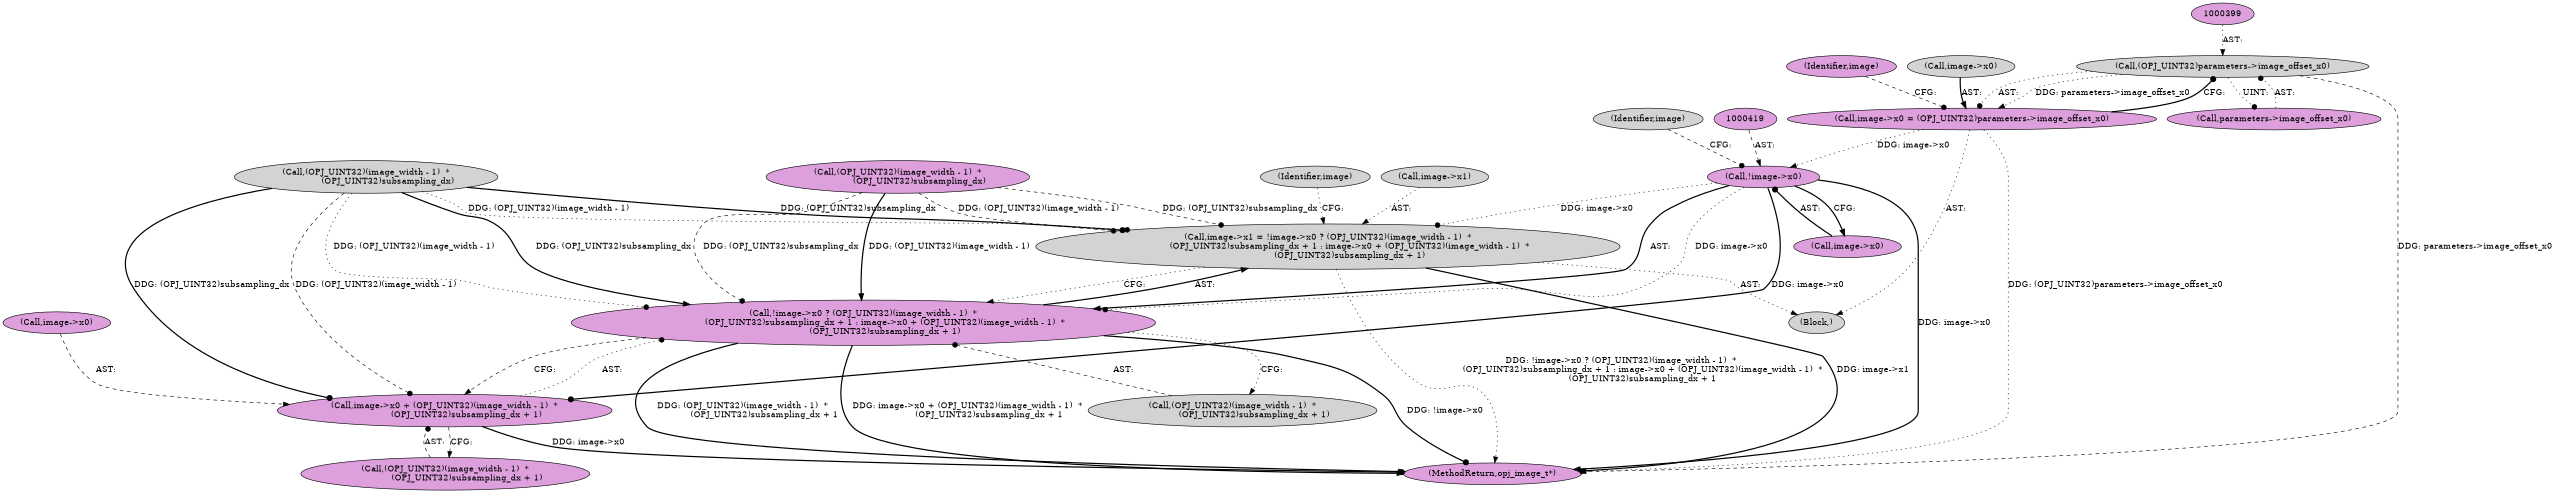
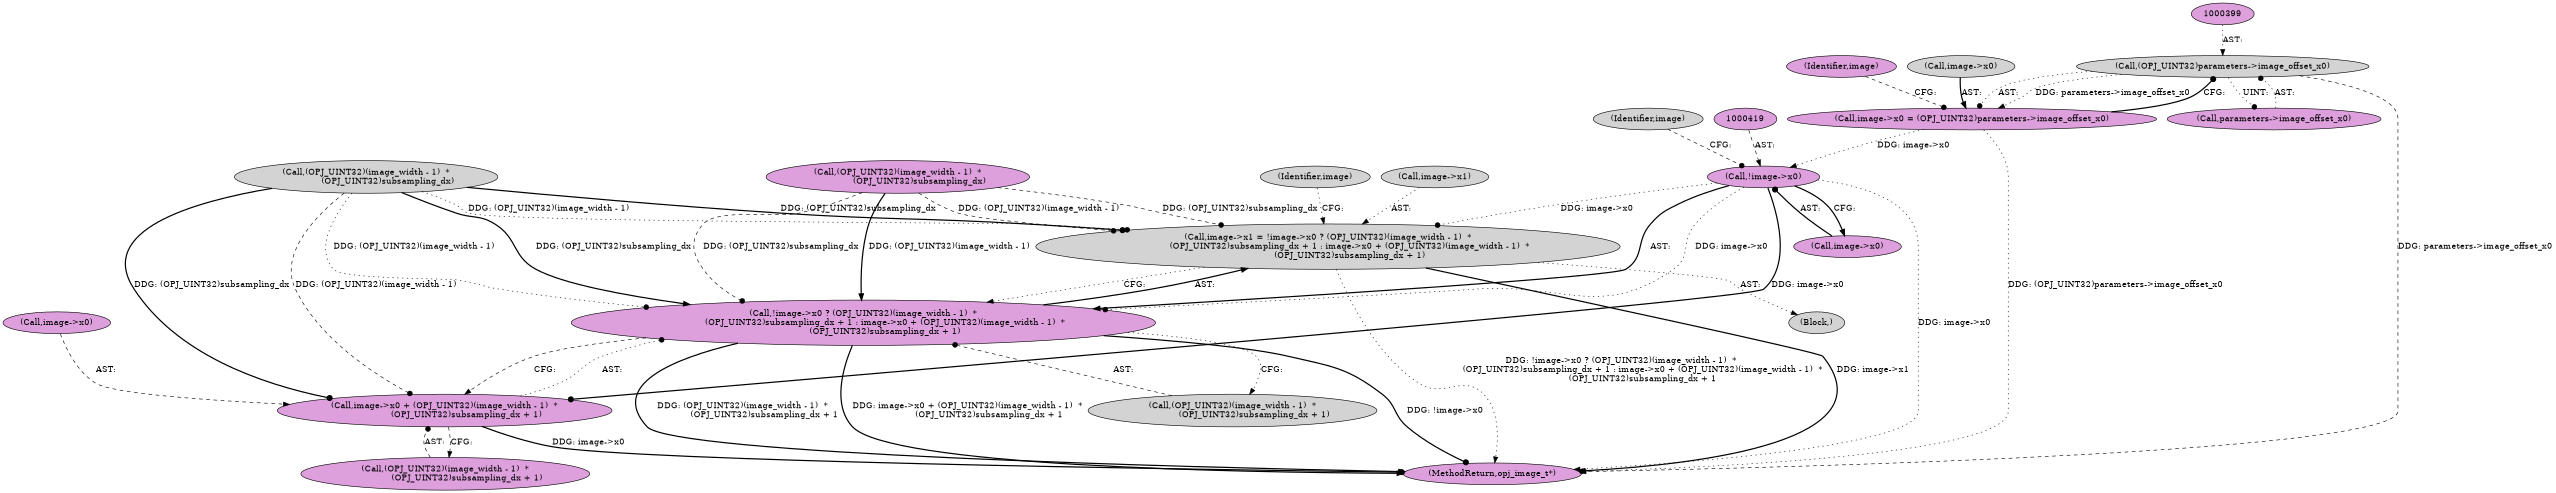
edge "(Call,image->x0 = (OPJ_UINT32)parameters->image_offset_x0)" -> "(Block,)": removed, label "AST:"
edge "(Call,!image->x0)" -> "(MethodReturn,opj_image_t*)": style bold -> dotted
